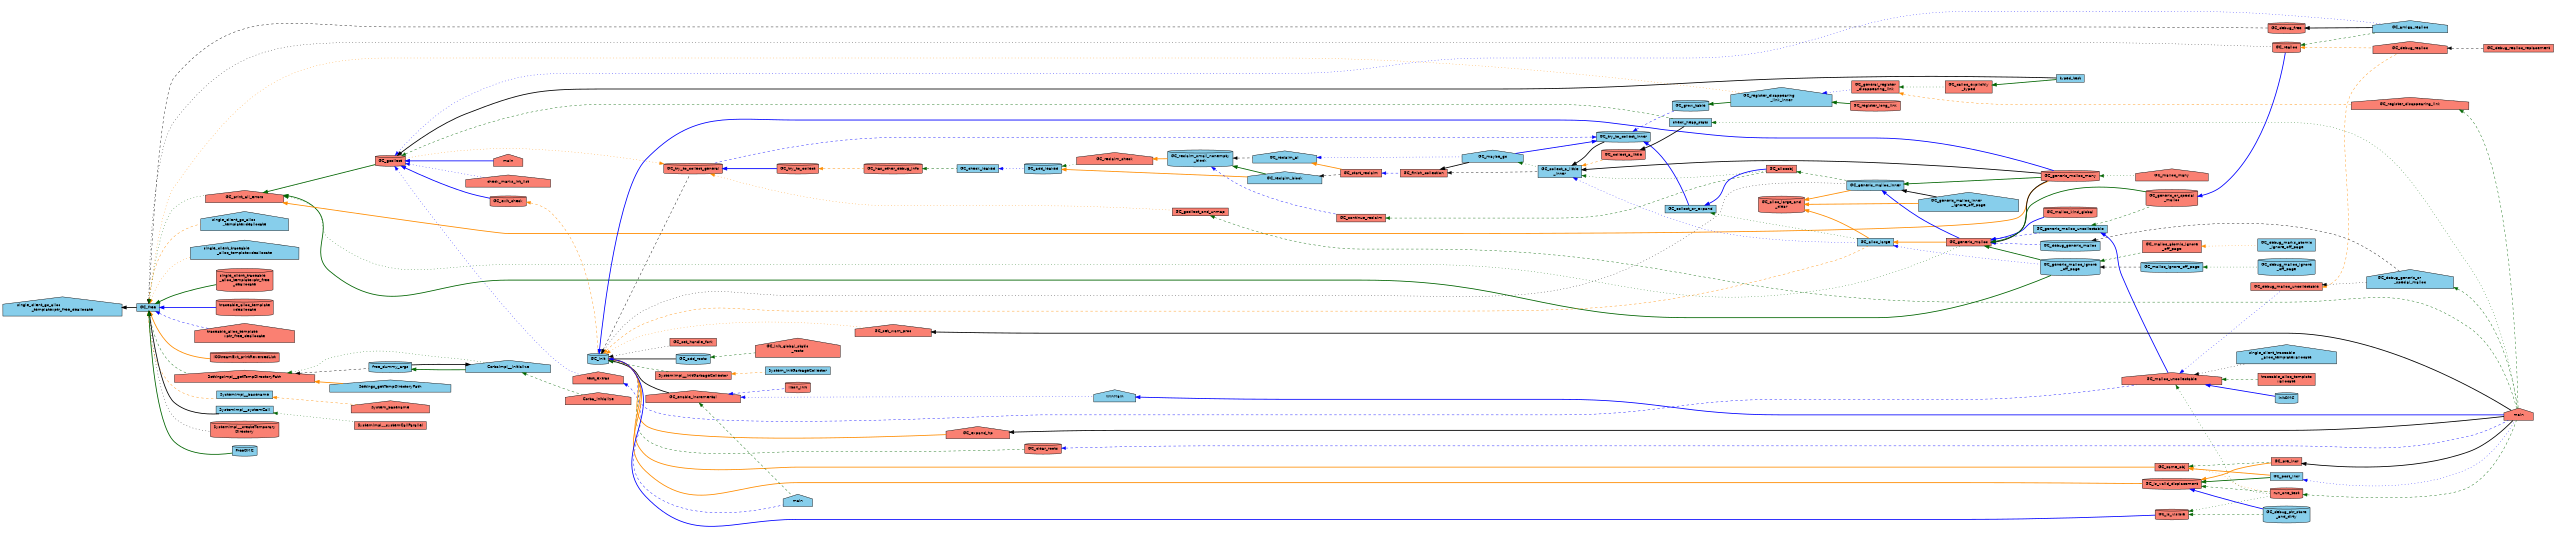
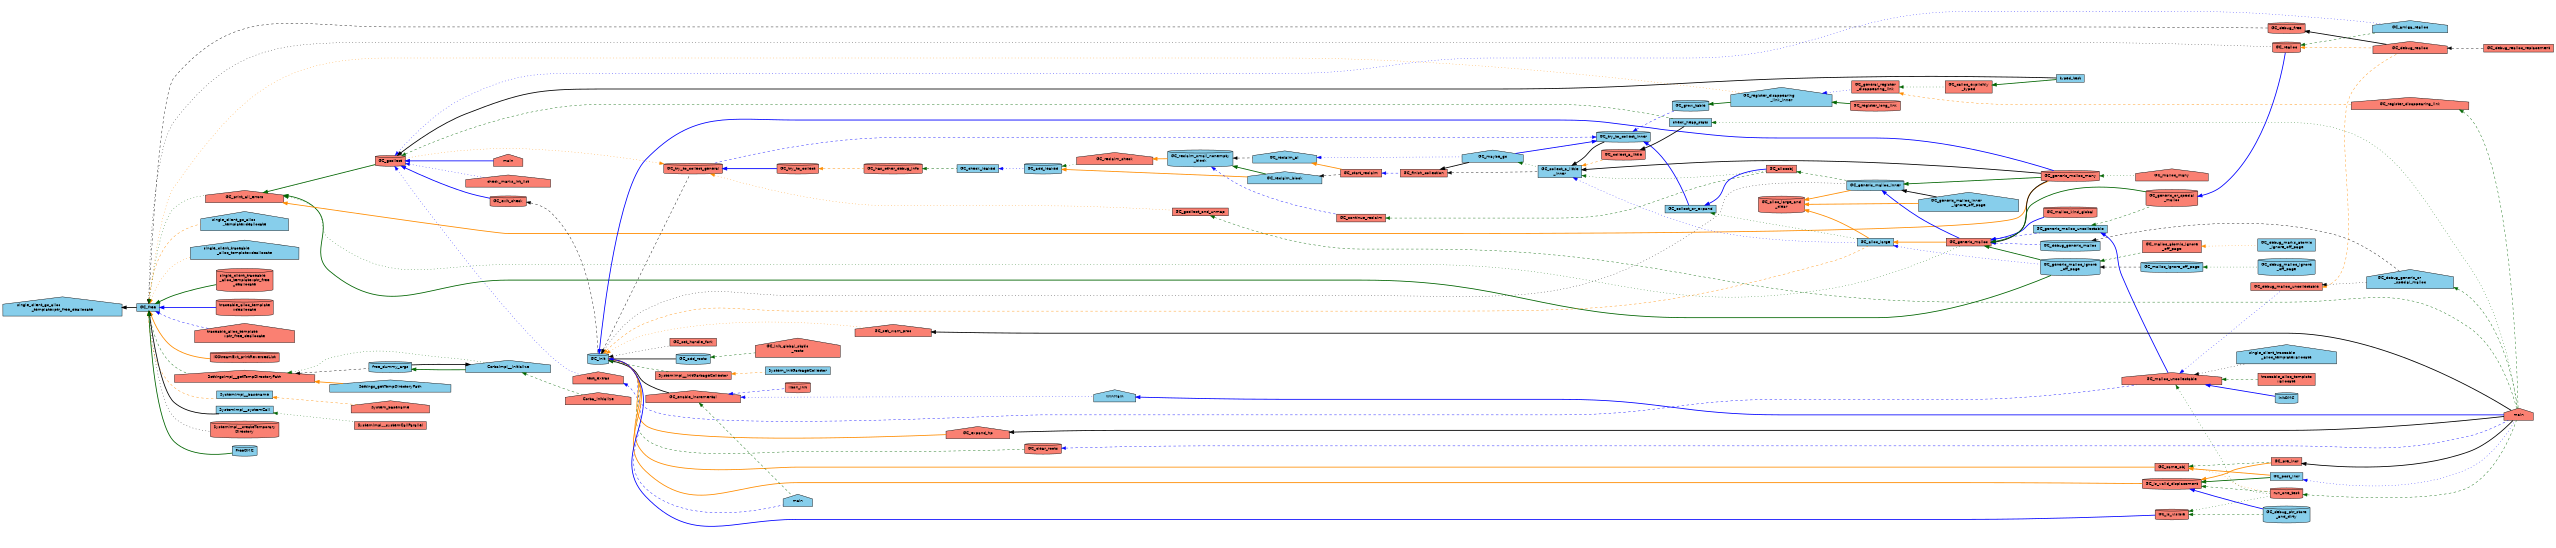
edge "GC_amiga_realloc" -> "GC_debug_free": now "GC_debug_realloc" -> "GC_debug_free"
edge "GC_init" -> "GC_exit_check": color darkorange -> black
